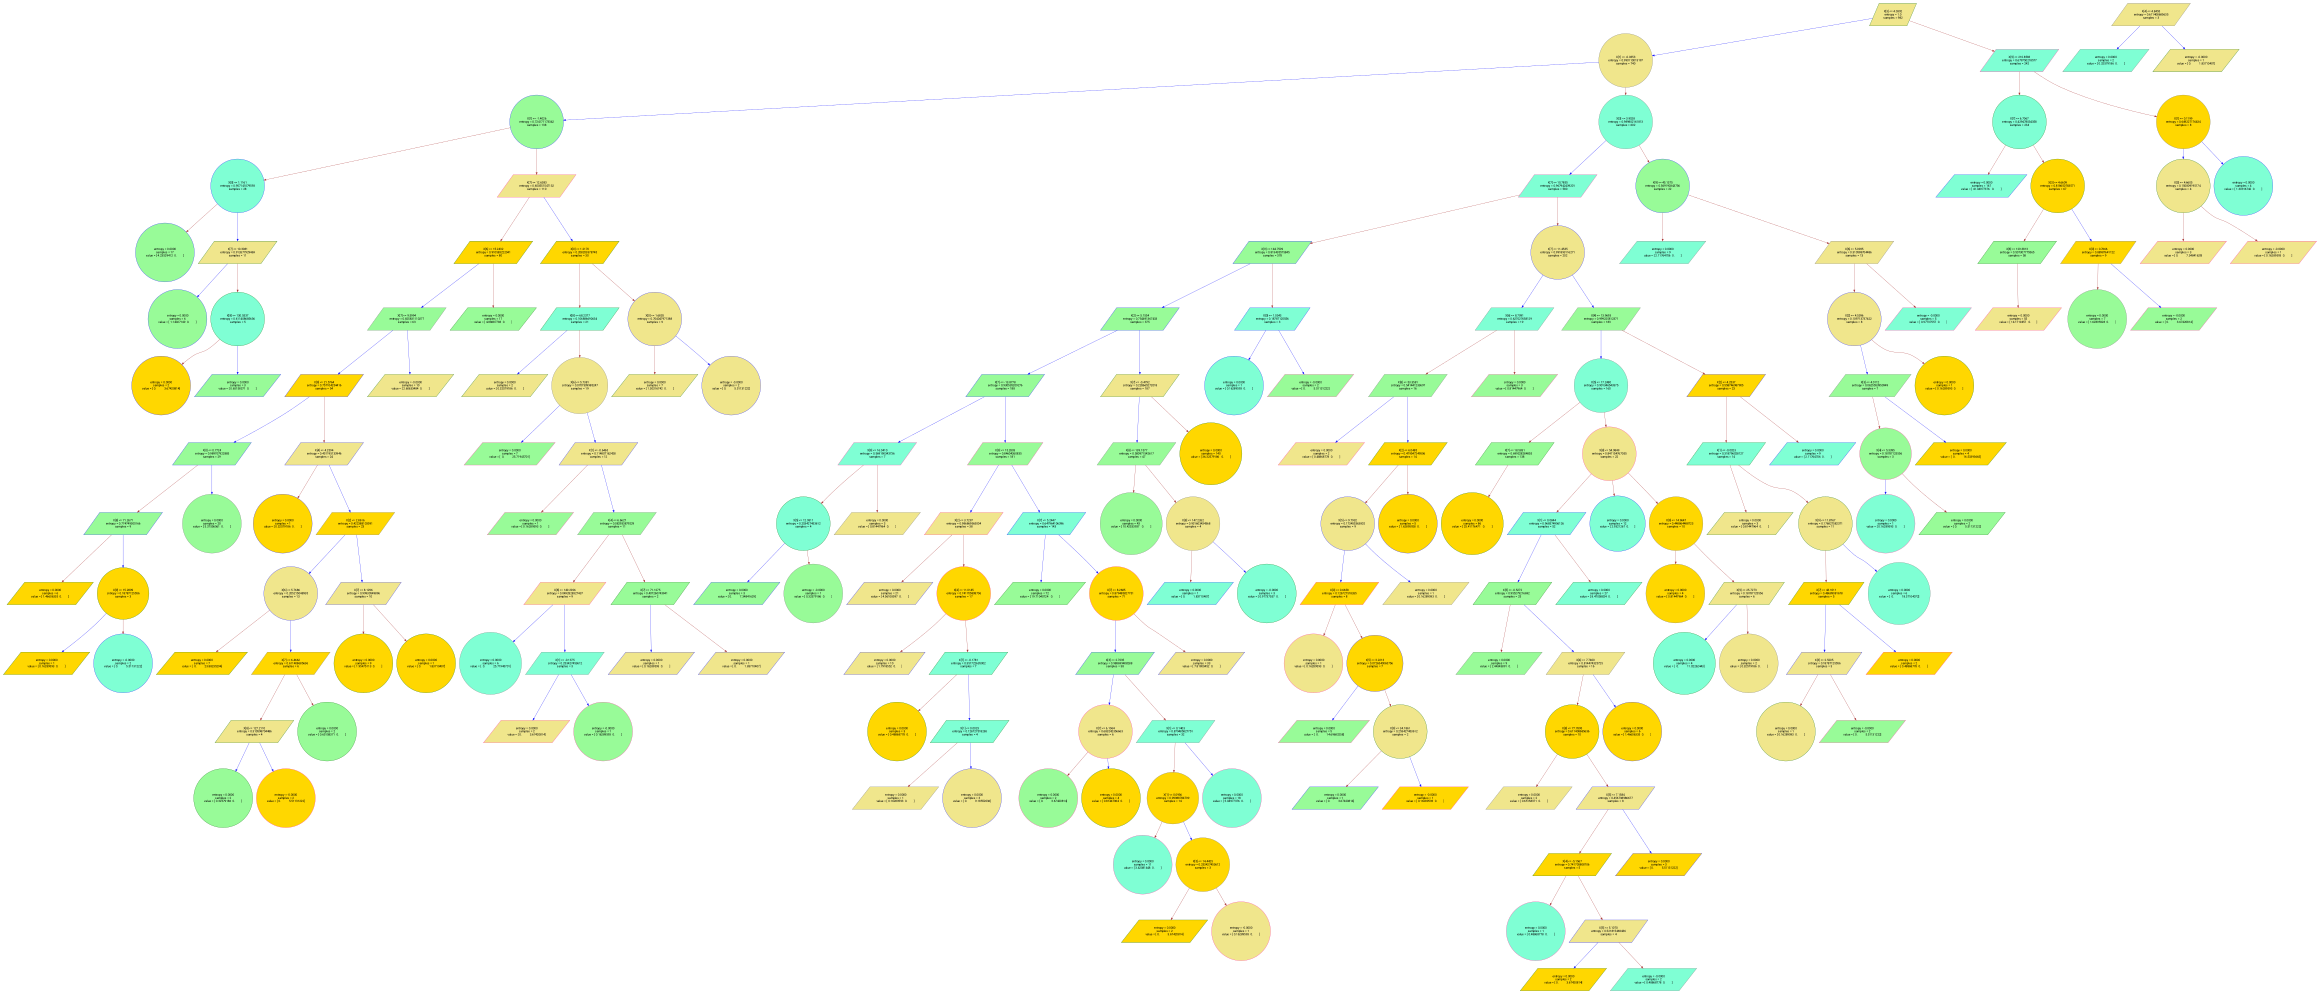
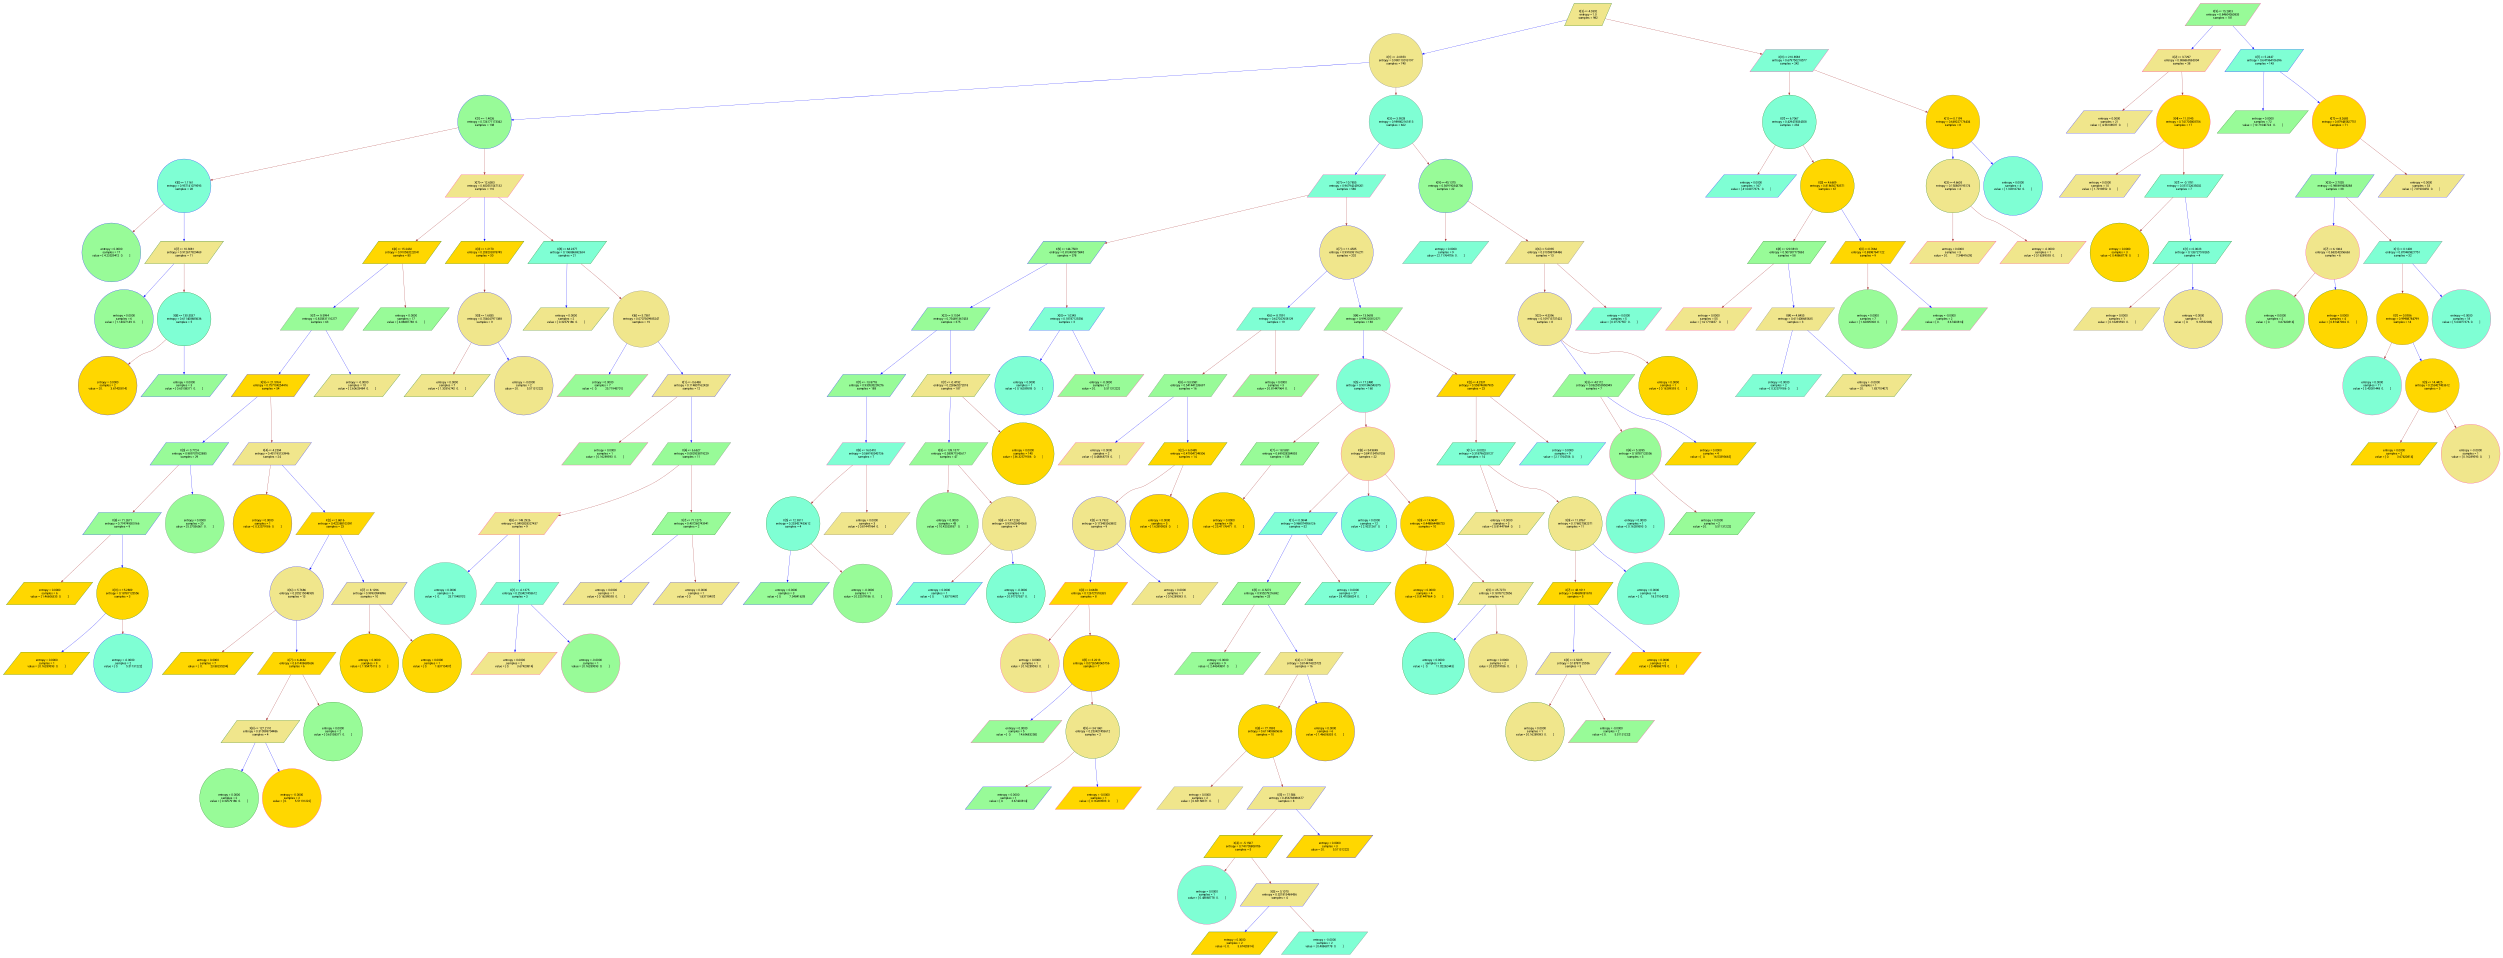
edge "X[0] <= 1.2170 entropy = 0.208203378745 samples = 30" -> "X[8] <= 68.2377 entropy = 0.106886692634 samples = 21": now "X[7] <= 12.6383 entropy = 0.650551547132 samples = 110" -> "X[8] <= 68.2377 entropy = 0.106886692634 samples = 21"
edge "X[8] <= 129.3813 entropy = 0.507307775565 samples = 58" -> "X[4] <= 4.8455 entropy = 0.611408685635 samples = 3": added
node "X[5] <= 17.2480 entropy = 0.901346543375 samples = 160": color gray40 -> deeppink
edge "X[7] <= -13.8778 entropy = 0.930535209276 samples = 188" -> "X[9] <= 15.2803 entropy = 0.84604260835 samples = 181": removed
